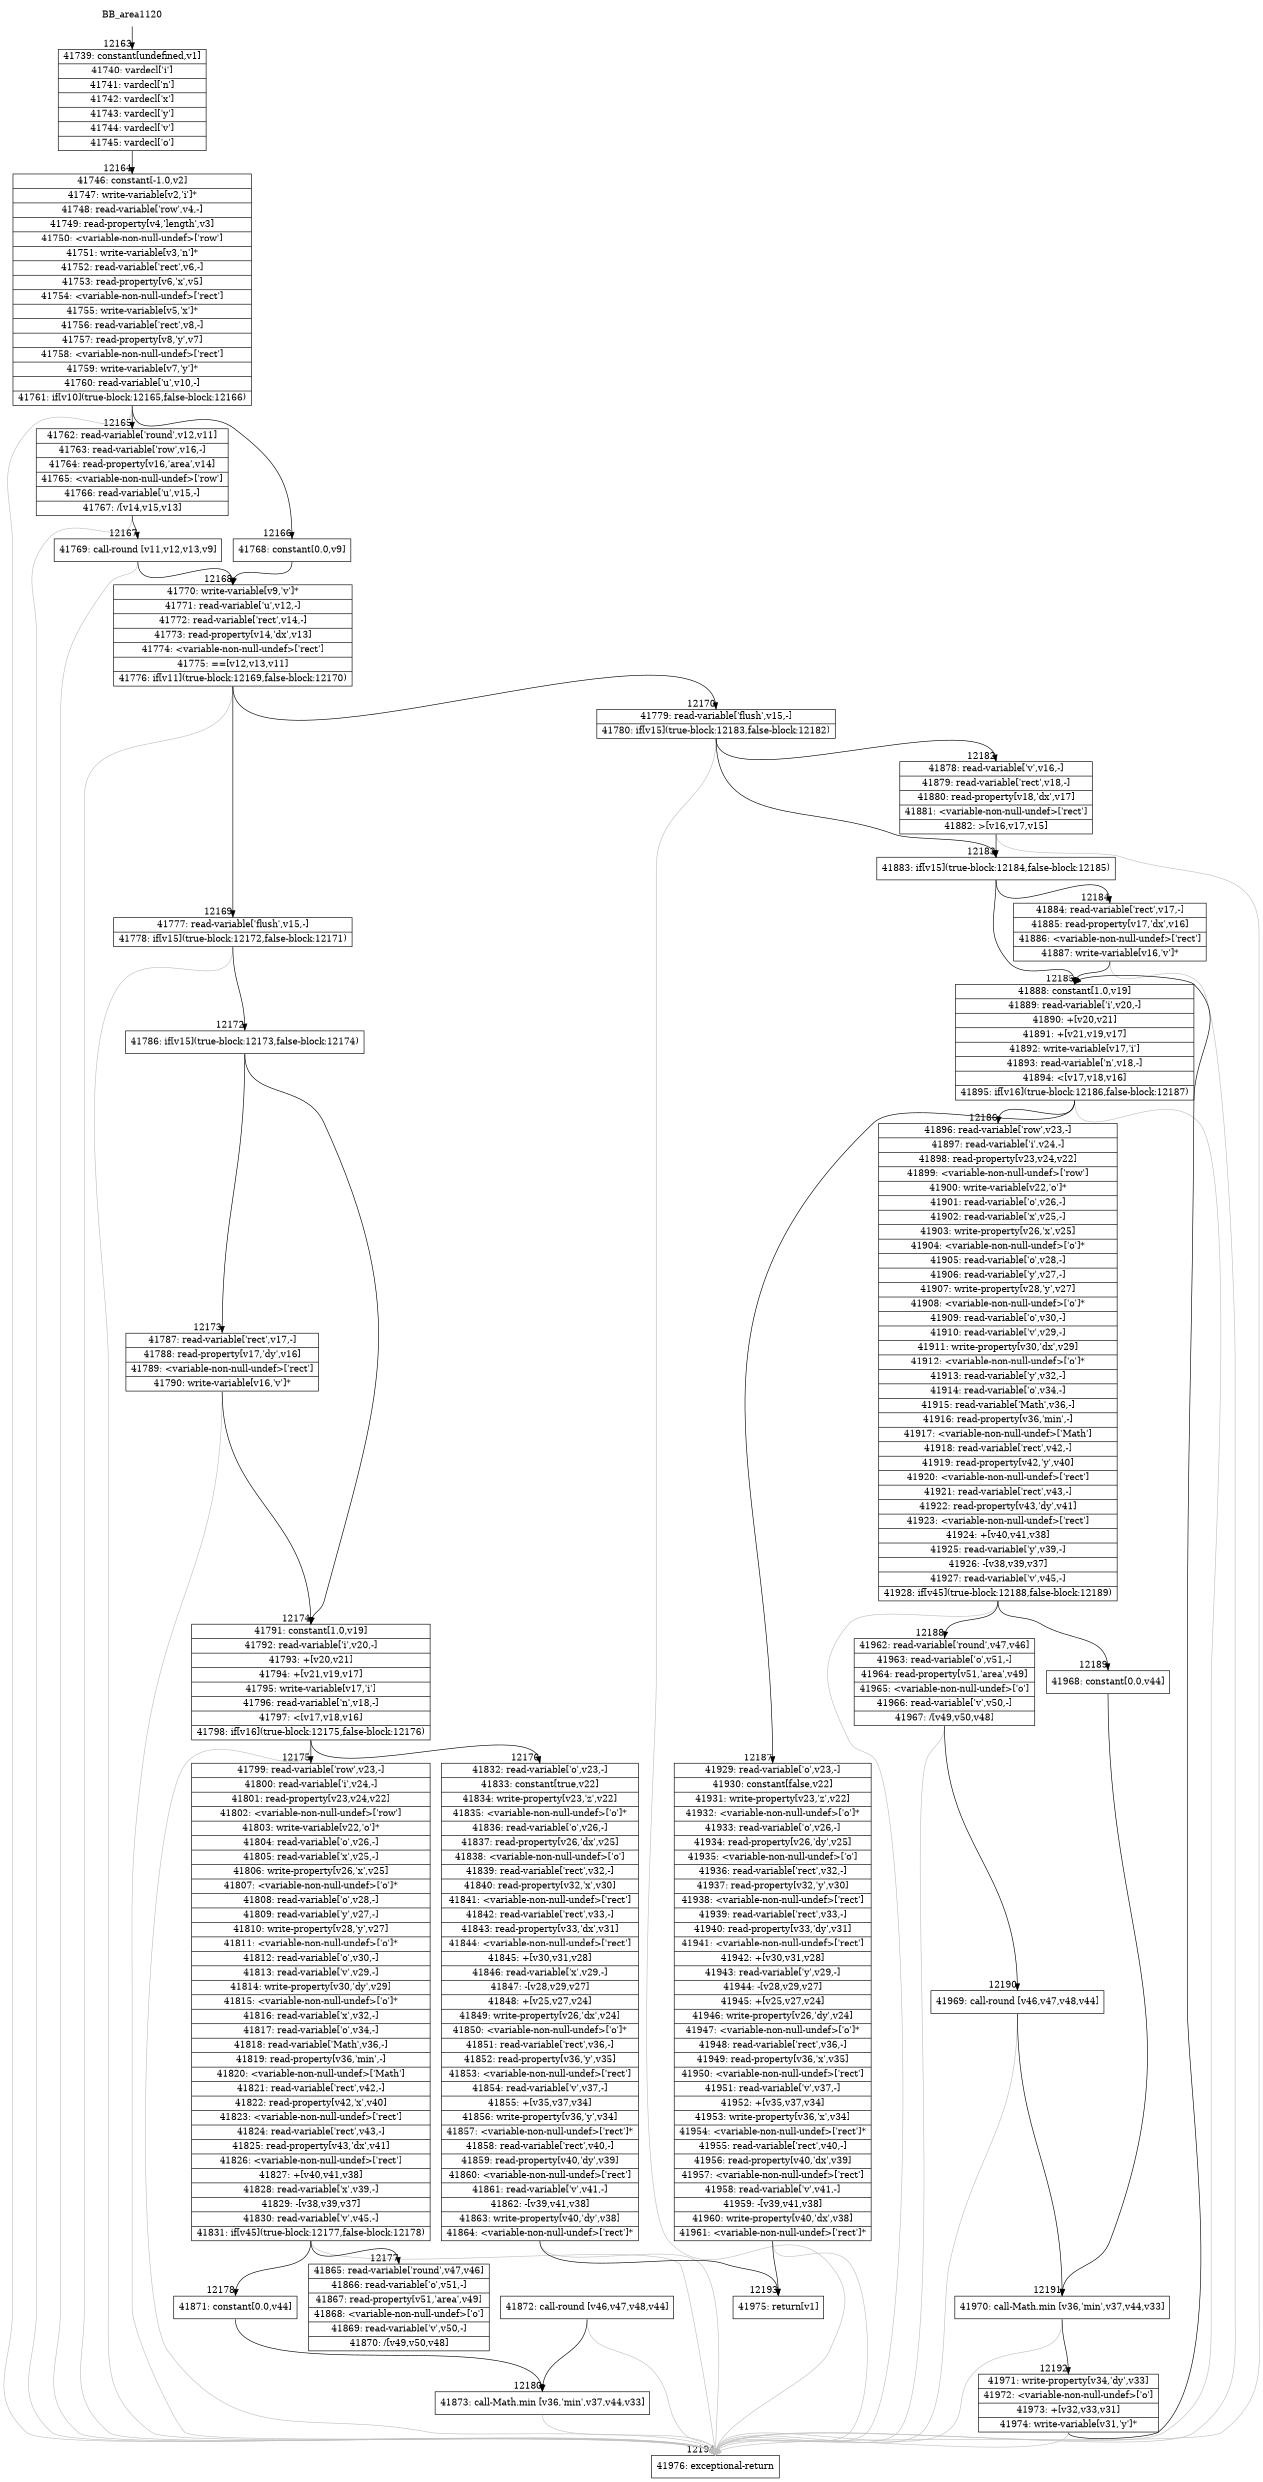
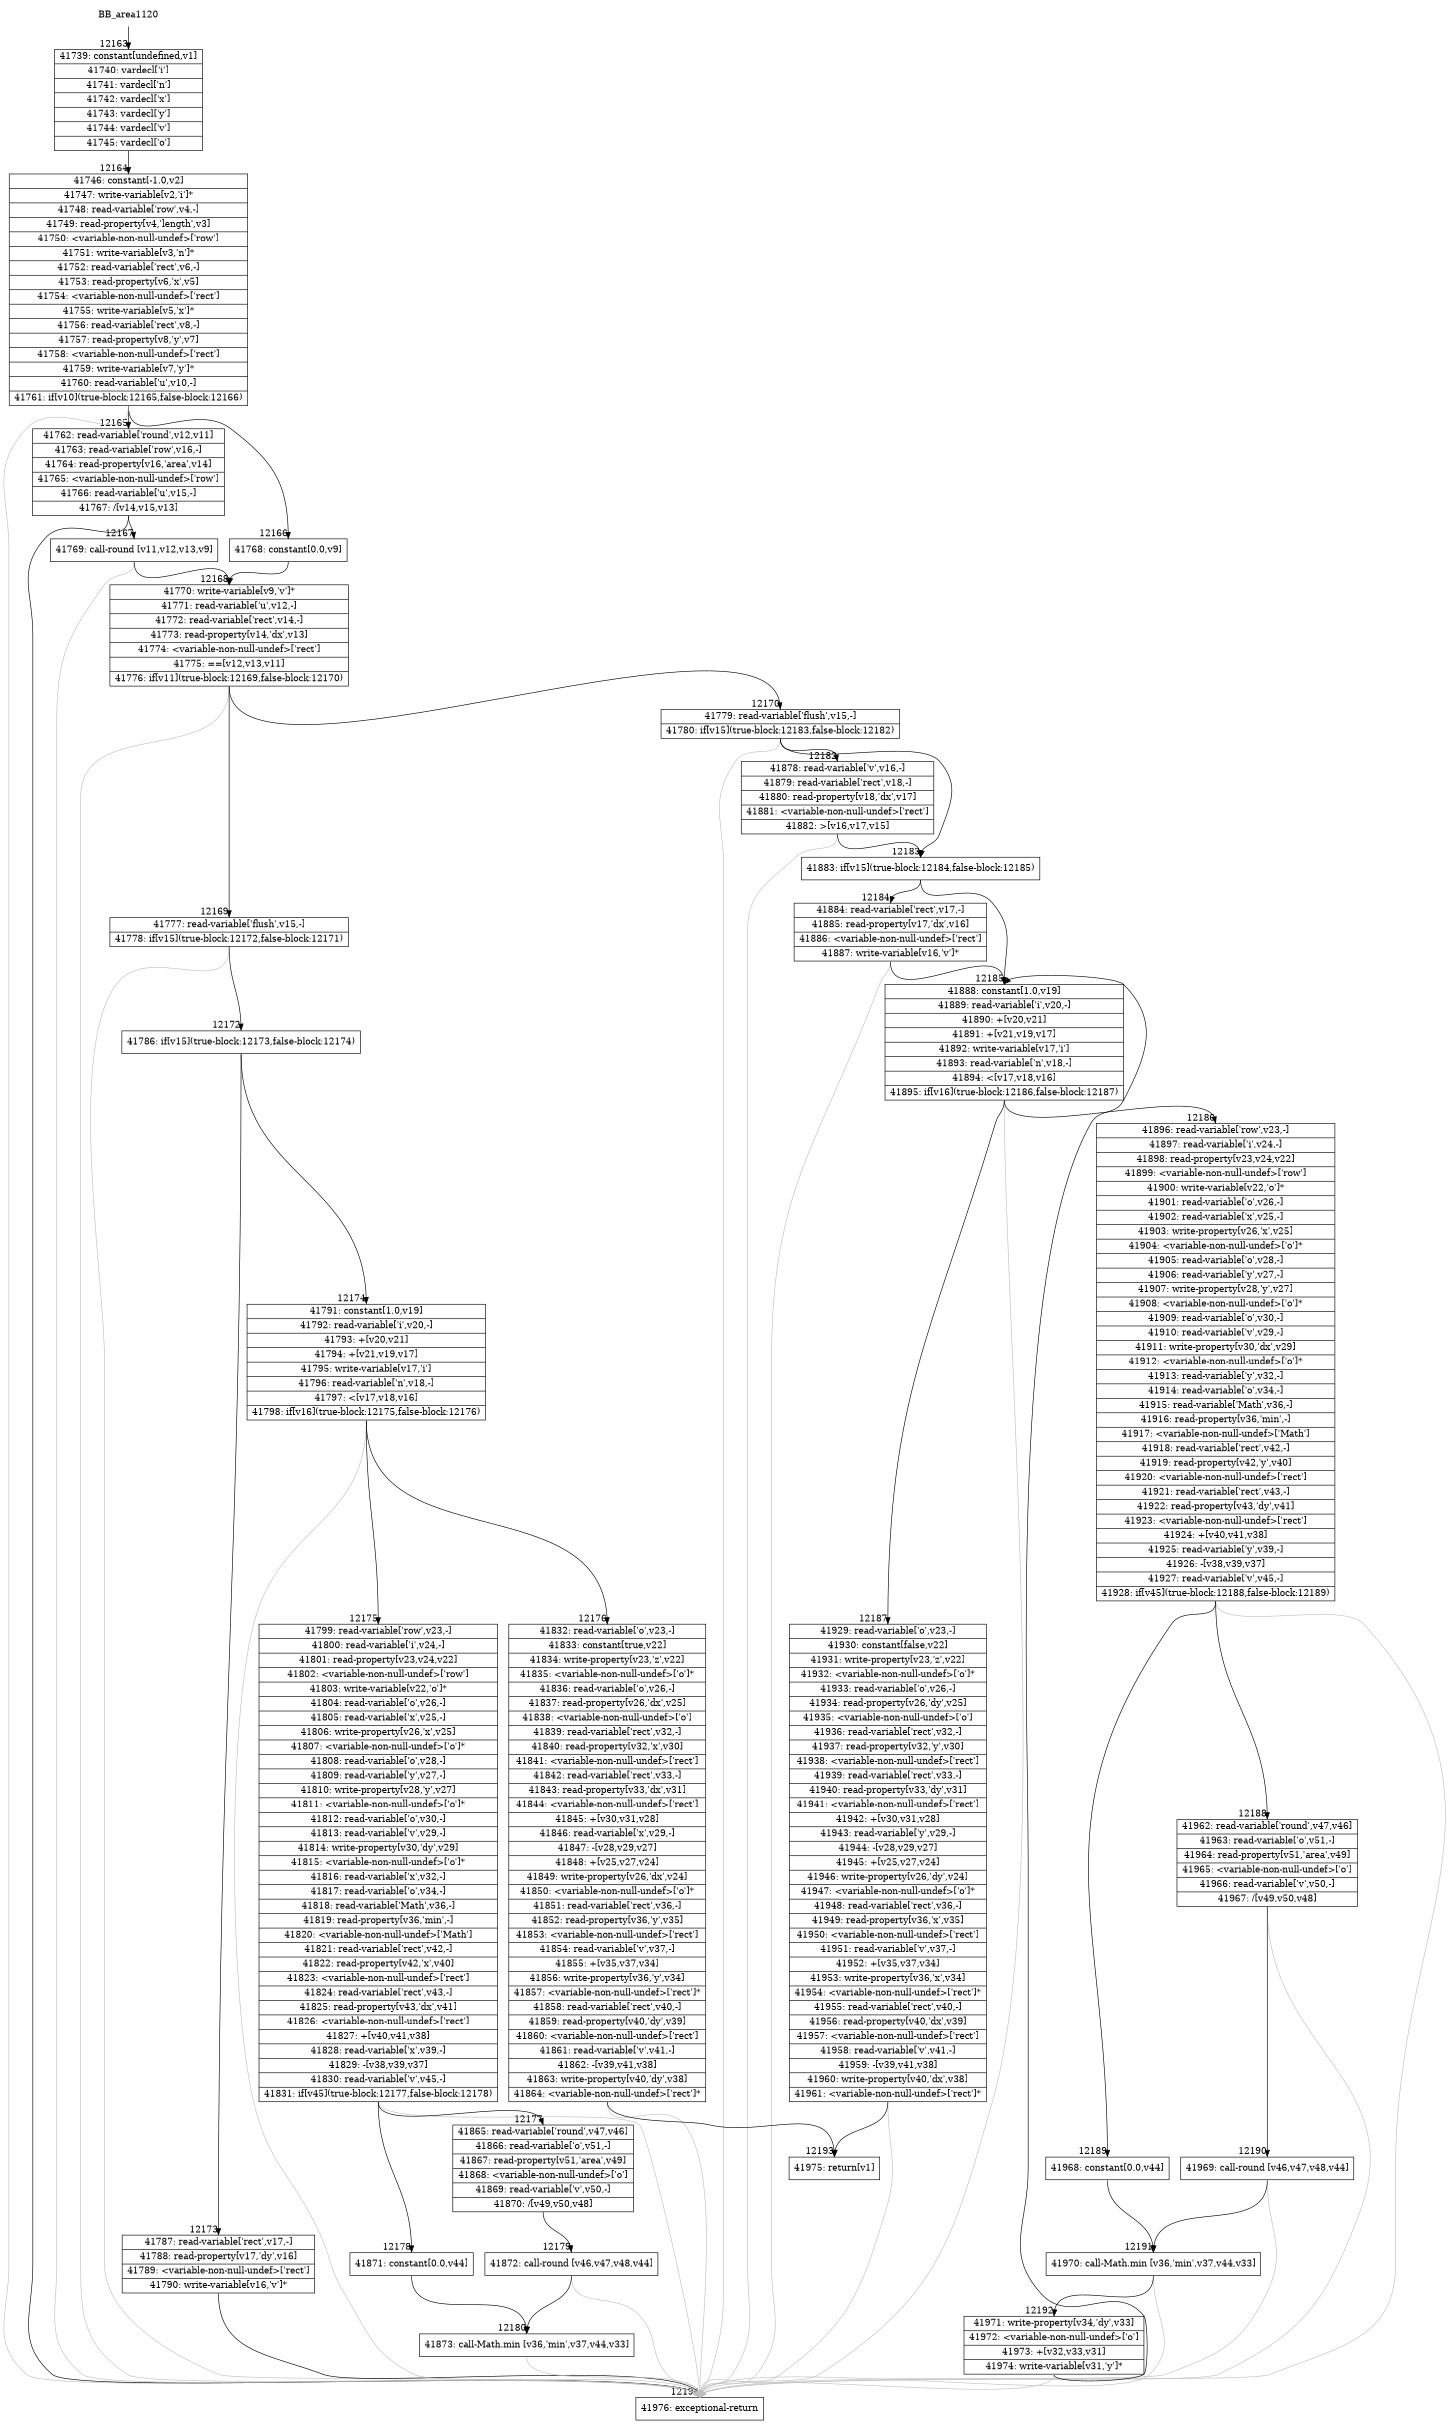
edge "41787: read-variable['rect',v17,-]" -> "41791: constant[1.0,v19]": removed
edge "41762: read-variable['round',v12,v11]" -> "41976: exceptional-return": color gray -> black
edge "41787: read-variable['rect',v17,-]" -> "41976: exceptional-return": color gray -> black
edge "41865: read-variable['round',v47,v46]" -> "41872: call-round [v46,v47,v48,v44]": added
